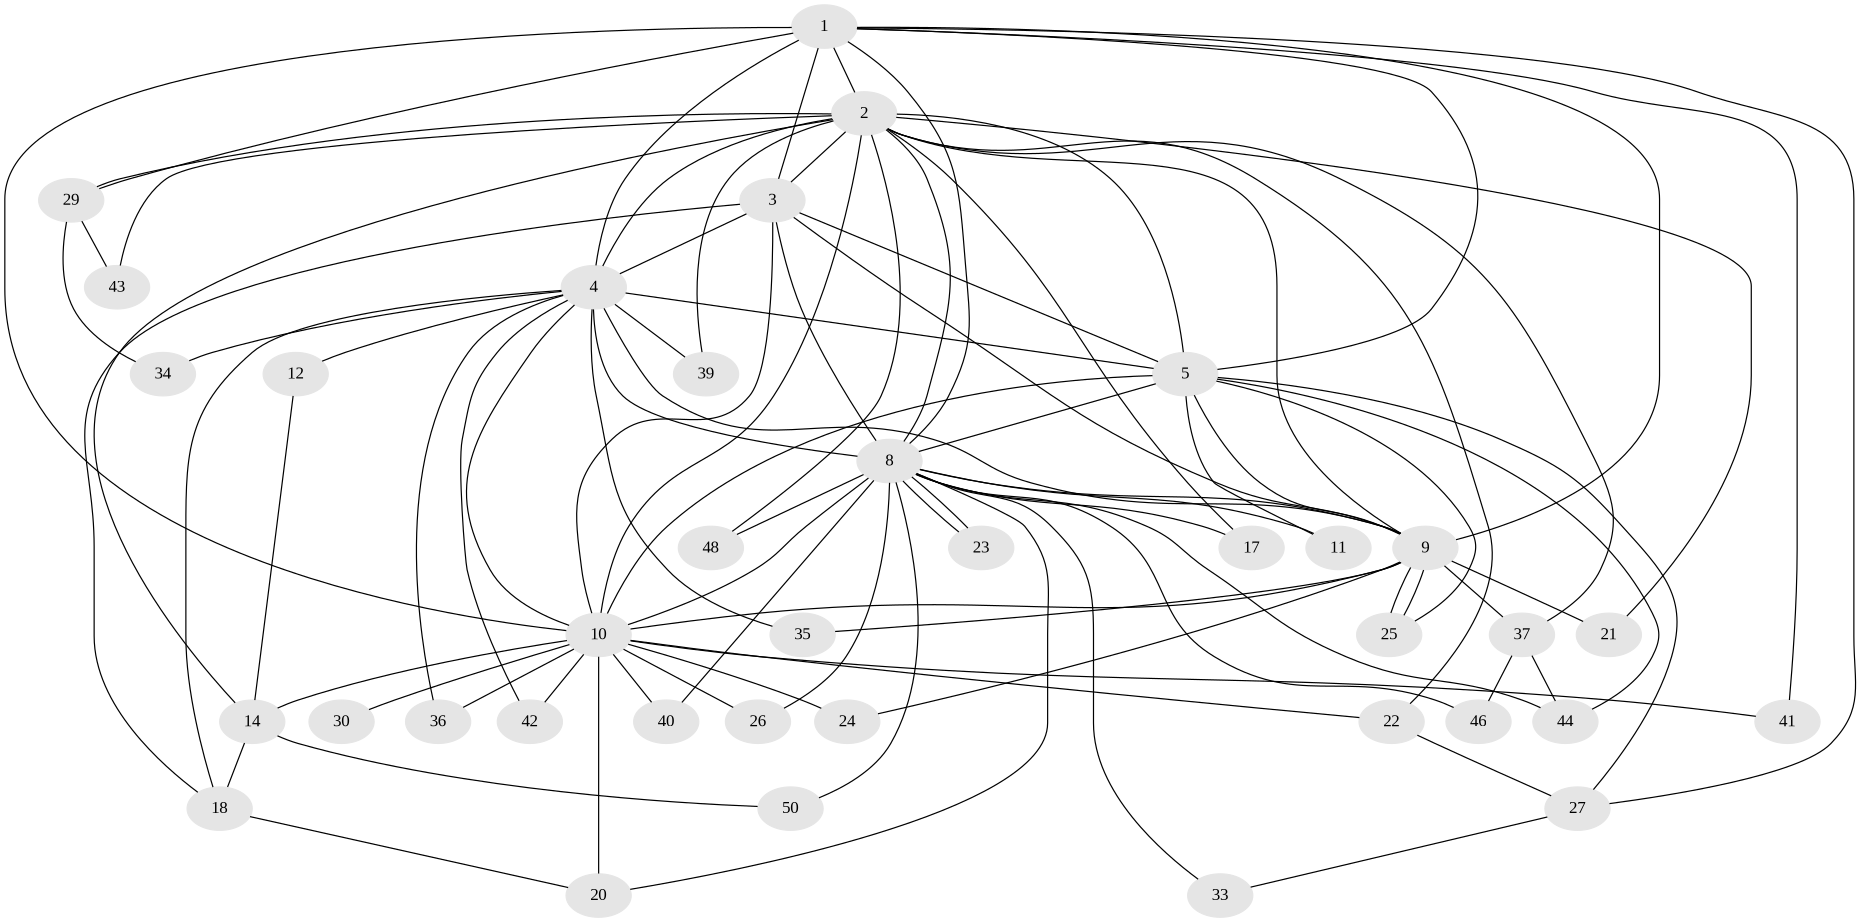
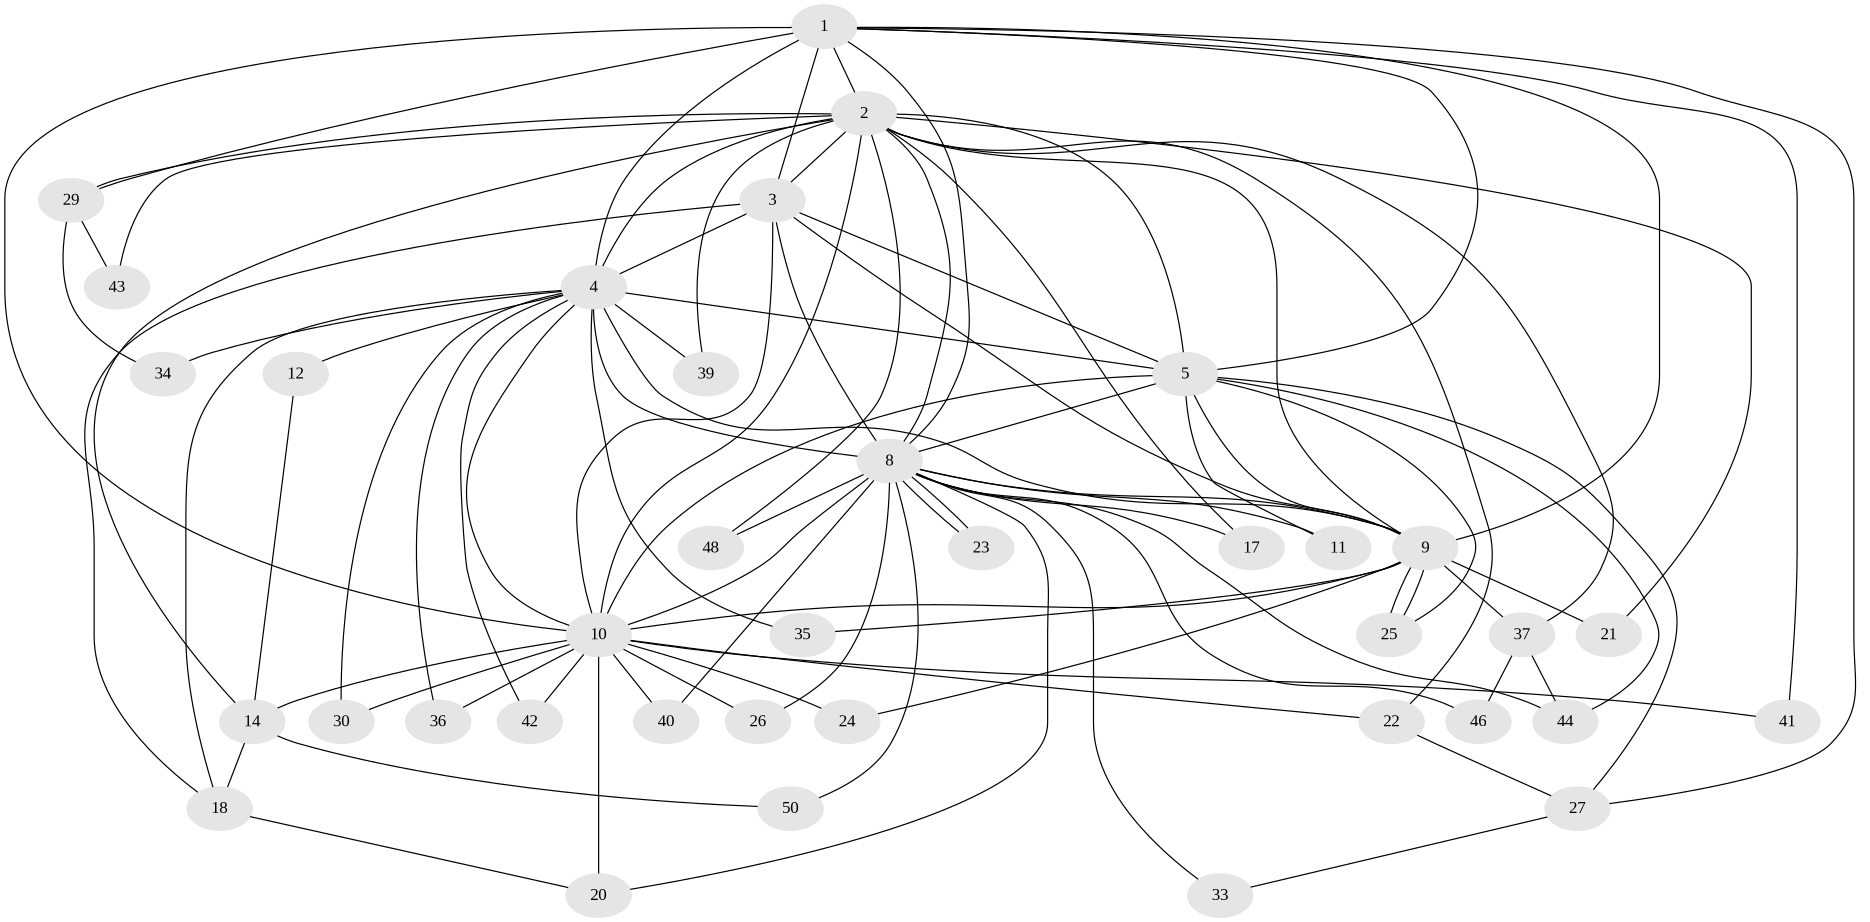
edge "4" -- "30": added
